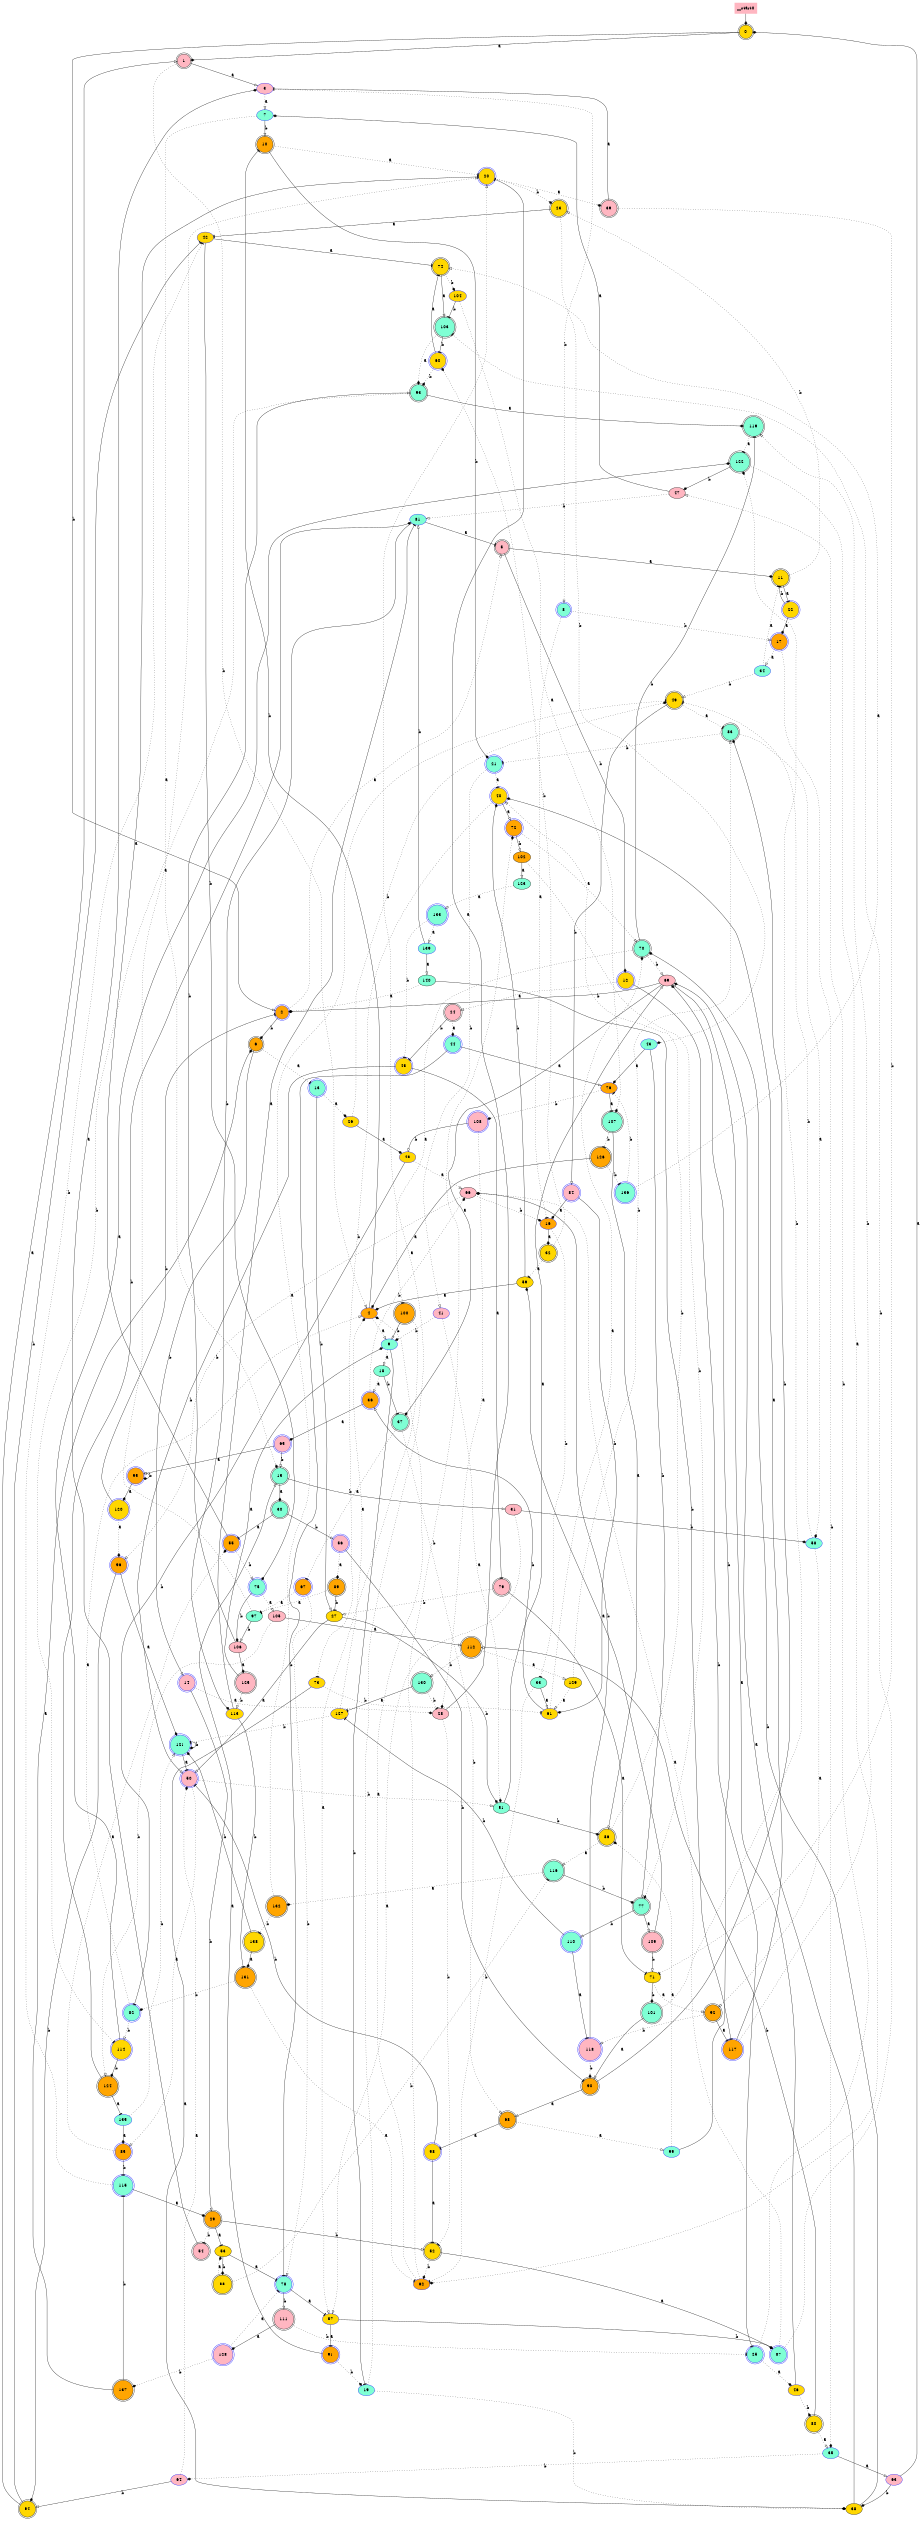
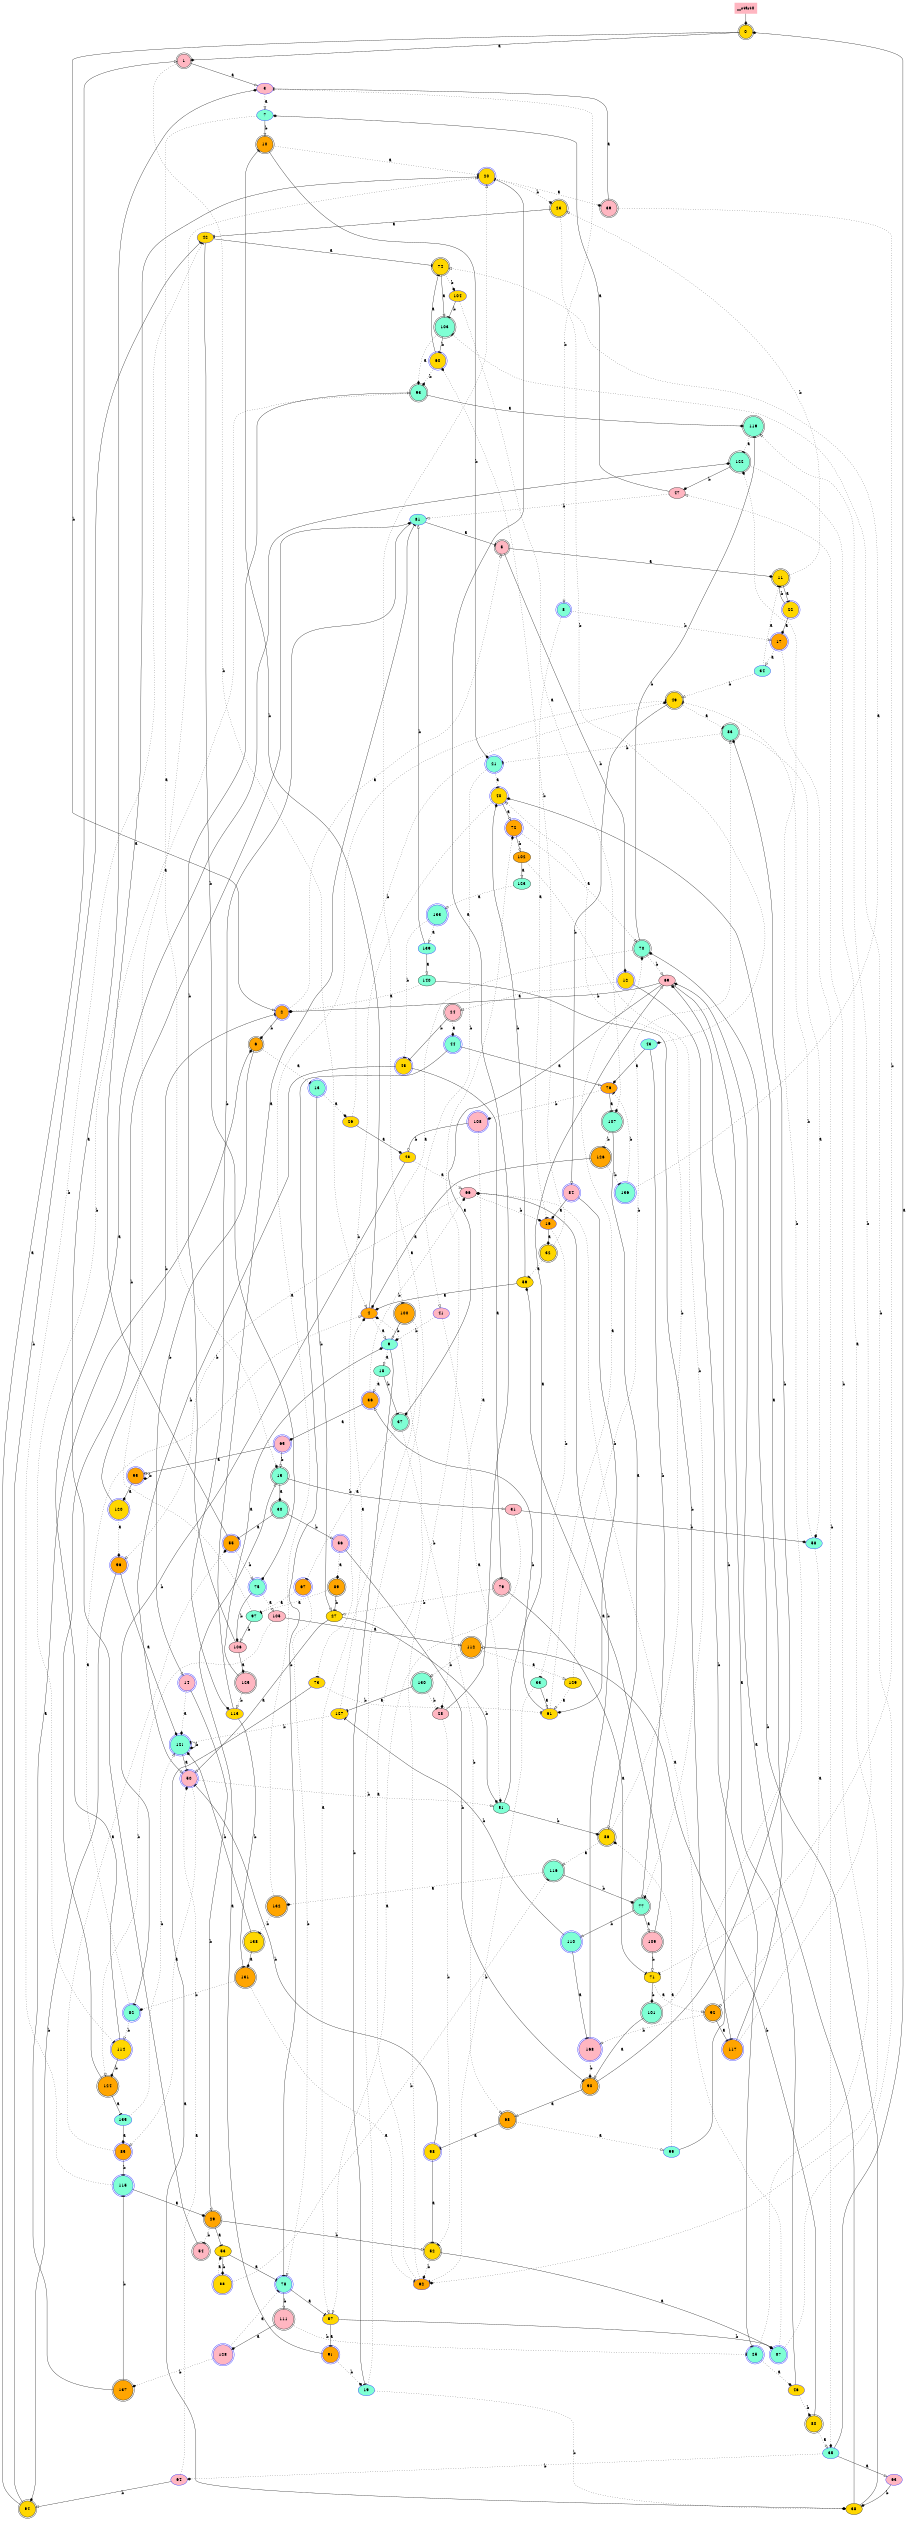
edge "63" -> "0": now "35" -> "0"
edge "14" -> "28": now "14" -> "121"
node "118": label "118" -> "168"
node "88": color black -> blue
